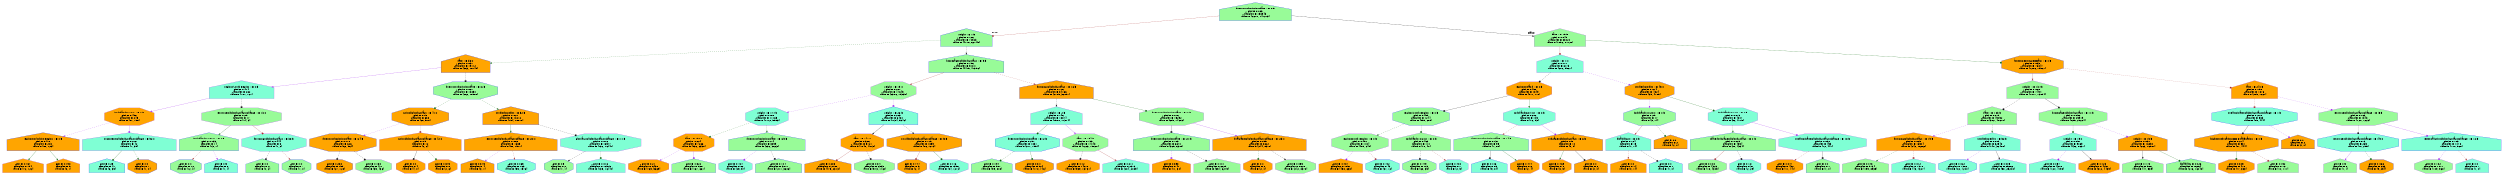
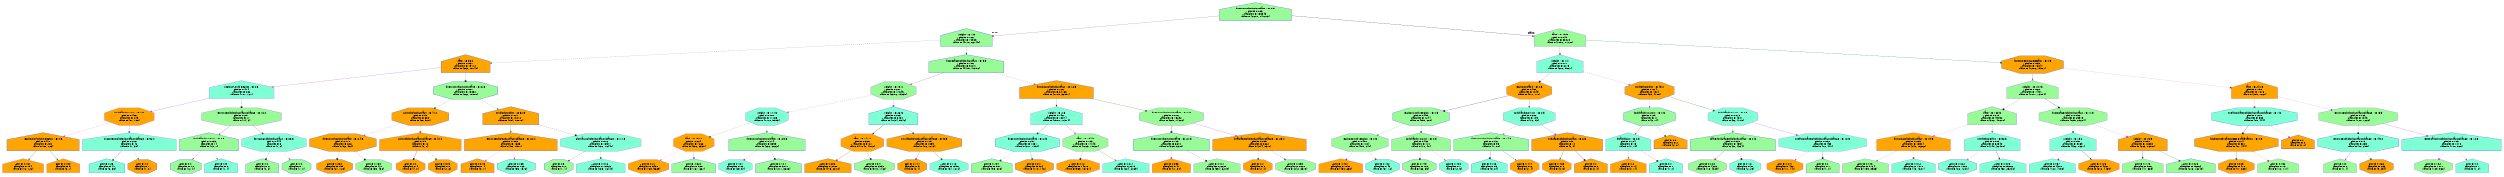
node "disability = 0.026 samples = 16264 value = [216, 16048]": label "disability = 0.026 samples = 16264 value = [216, 16048]" -> "gini = 0.026 samples = 16264 value = [216, 16048]"
